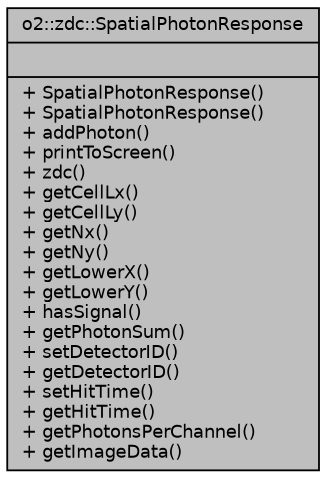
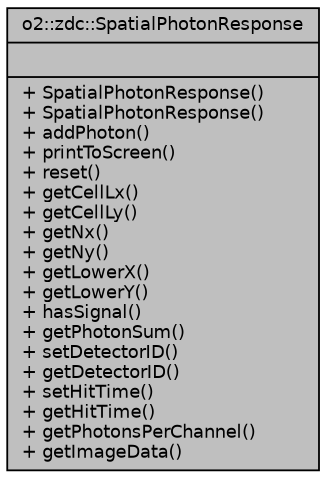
node "o2::zdc::SpatialPhotonResponse": text "+ zdc()" -> "+ reset()"
